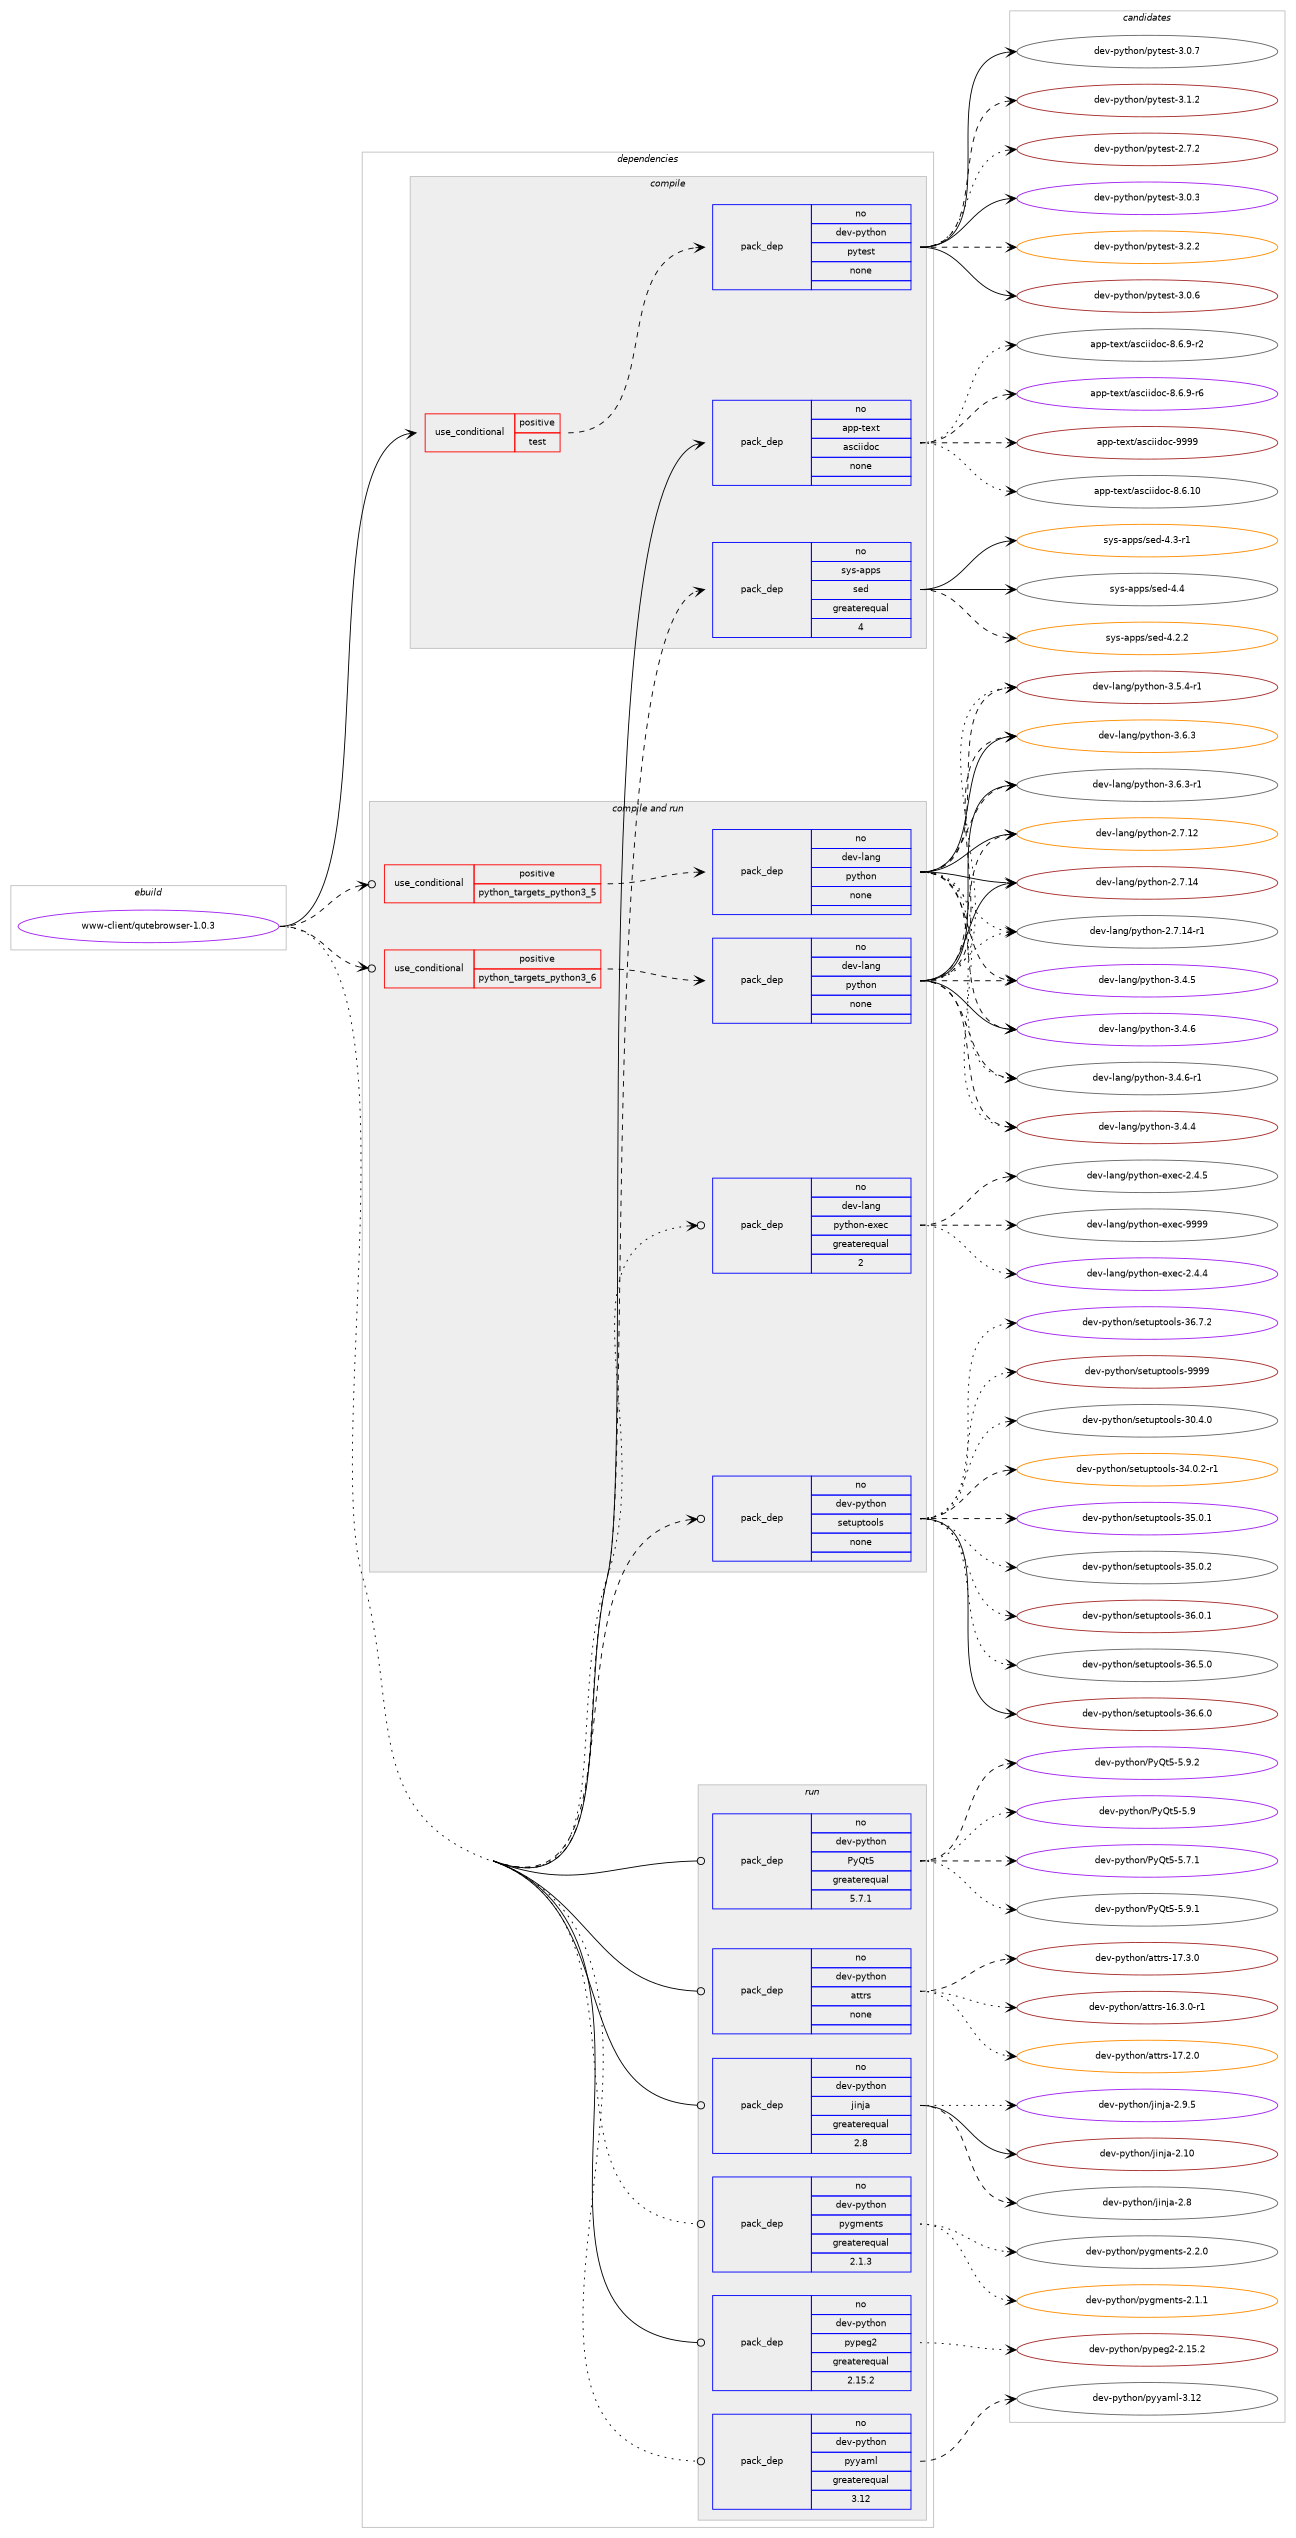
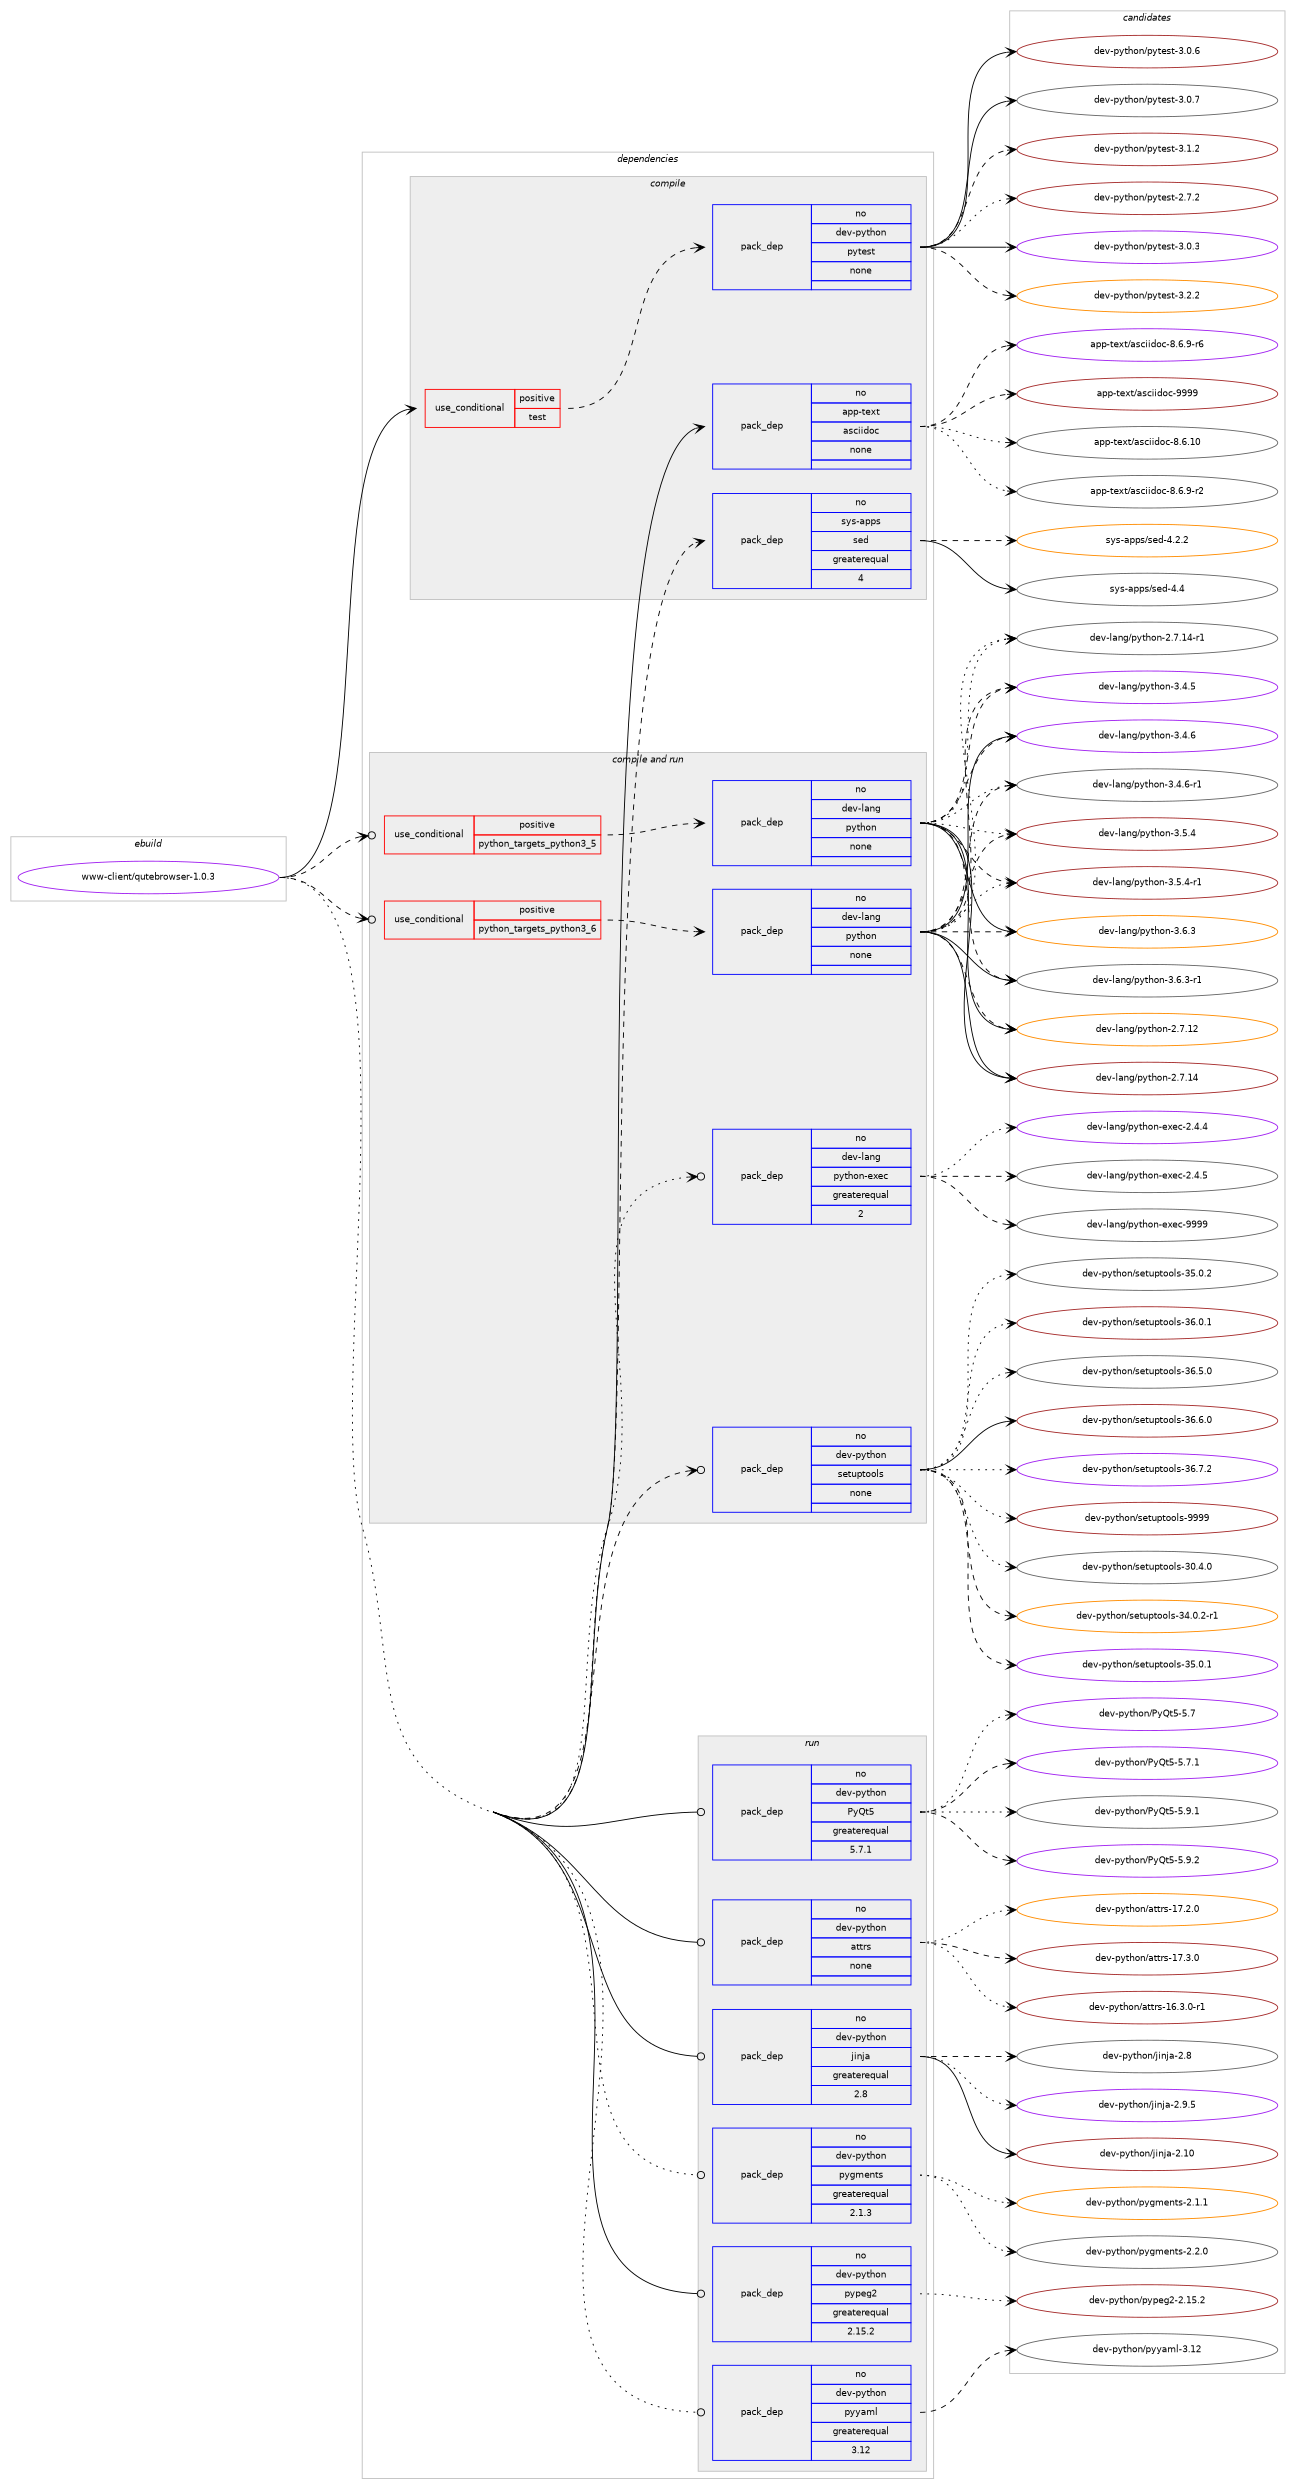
node "sys-apps/sed-4.3-r1": removed
node "dev-lang/python-3.4.4": label "dev-lang/python-3.4.4" -> "dev-lang/python-3.5.4"
node "dev-python/PyQt5-5.9": label "dev-python/PyQt5-5.9" -> "dev-python/PyQt5-5.7"
